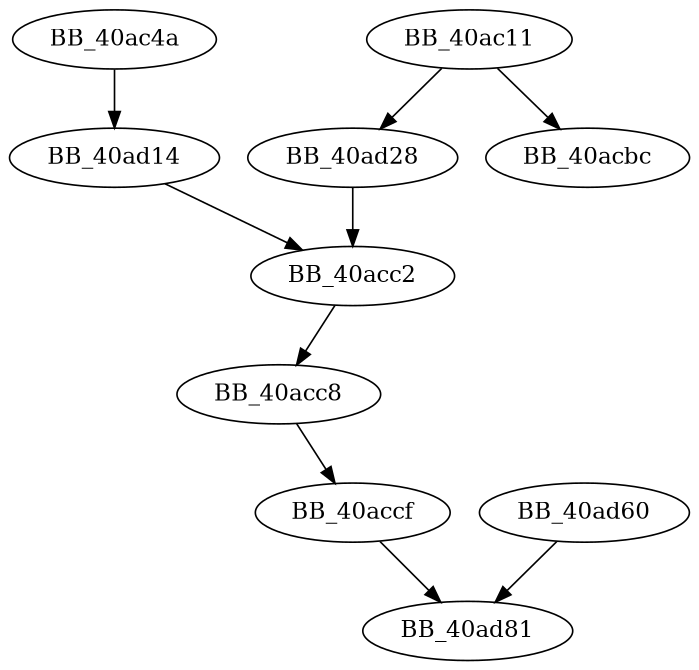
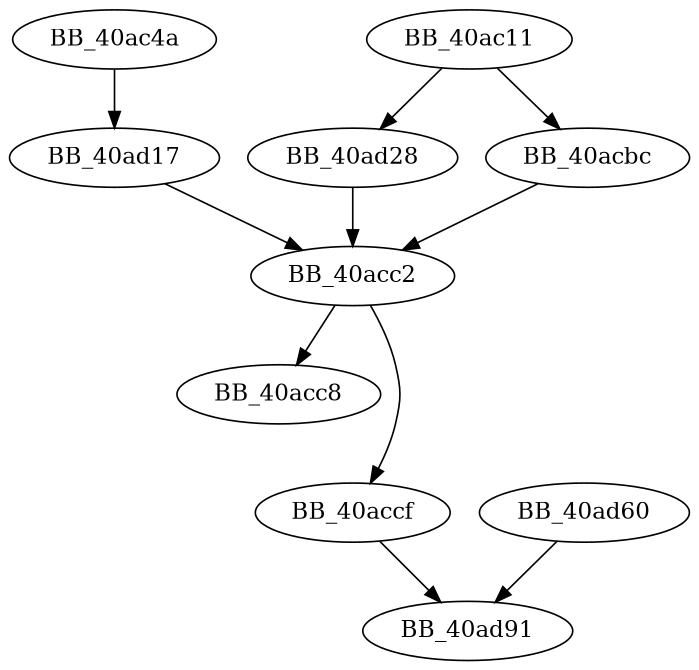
node "BB_40ad14": label "BB_40ad14" -> "BB_40ad17"
edge "BB_40acbc" -> "BB_40acc2": added
edge "BB_40acc8" -> "BB_40accf": now "BB_40acc2" -> "BB_40accf"
node "BB_40ad81": label "BB_40ad81" -> "BB_40ad91"
